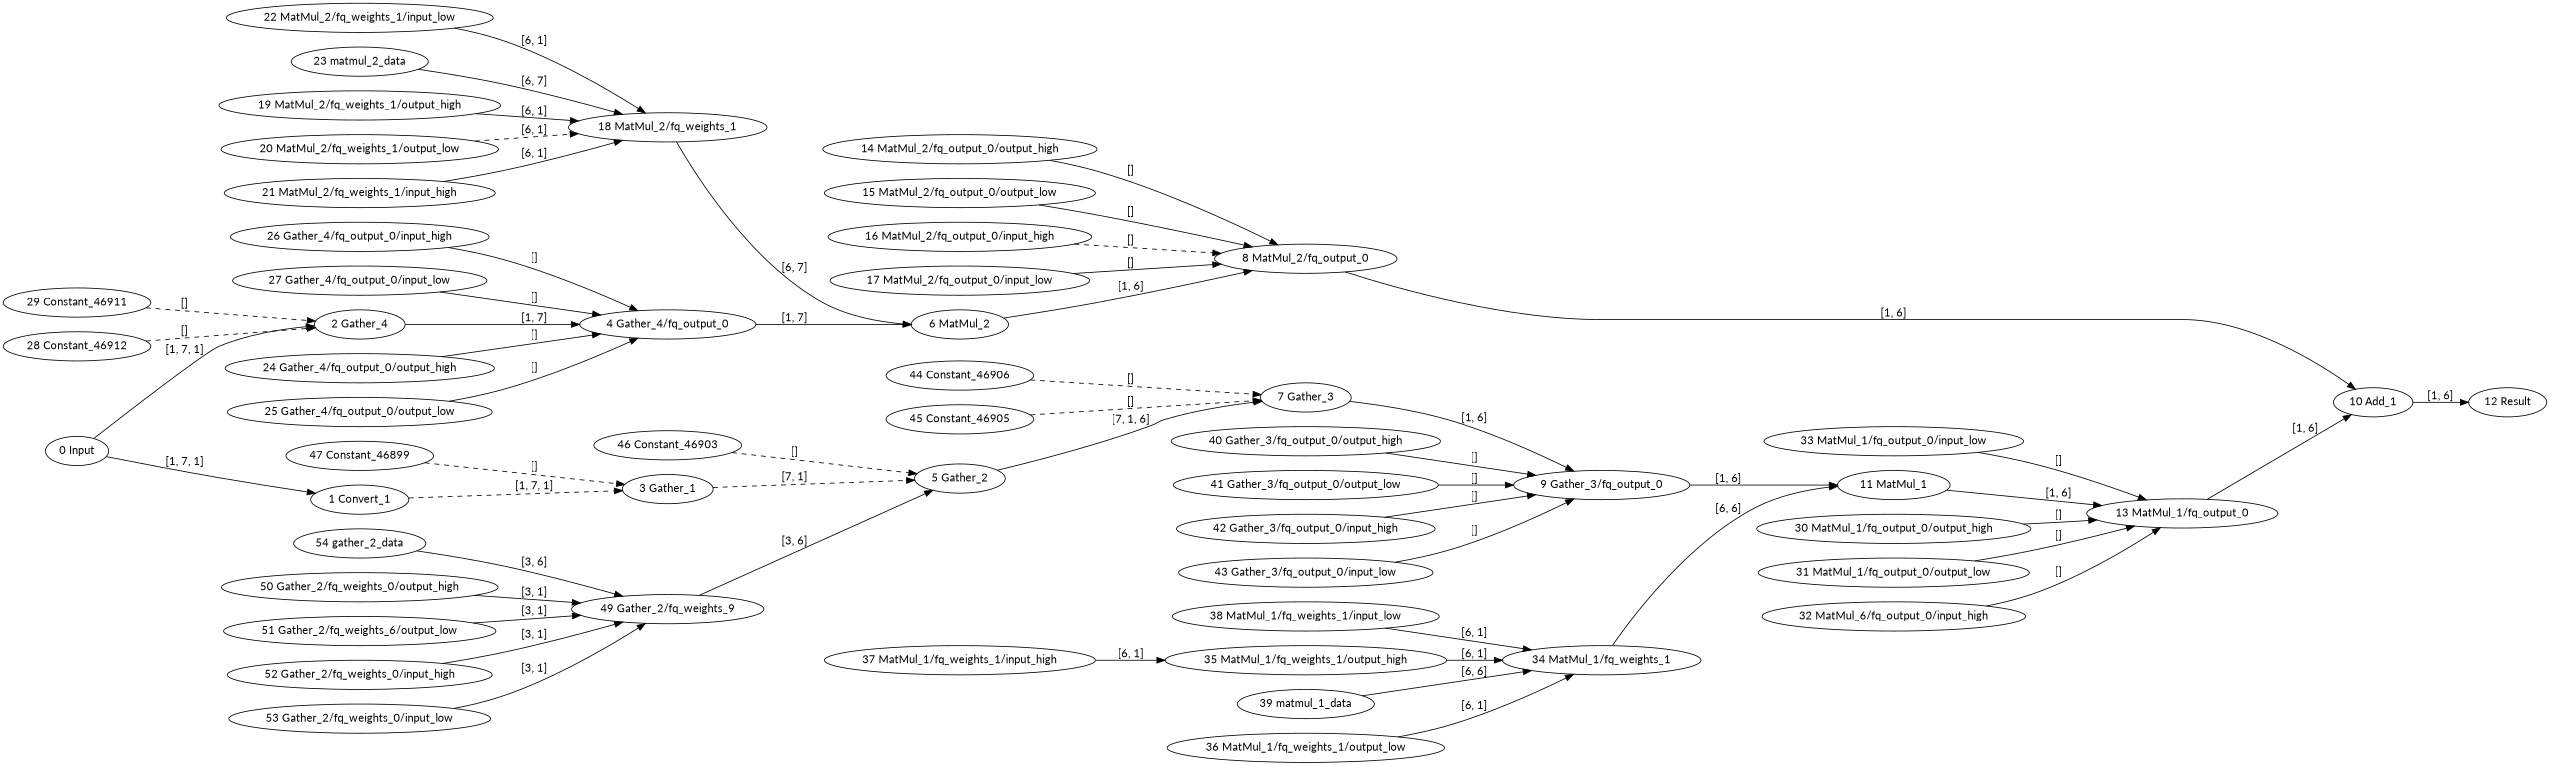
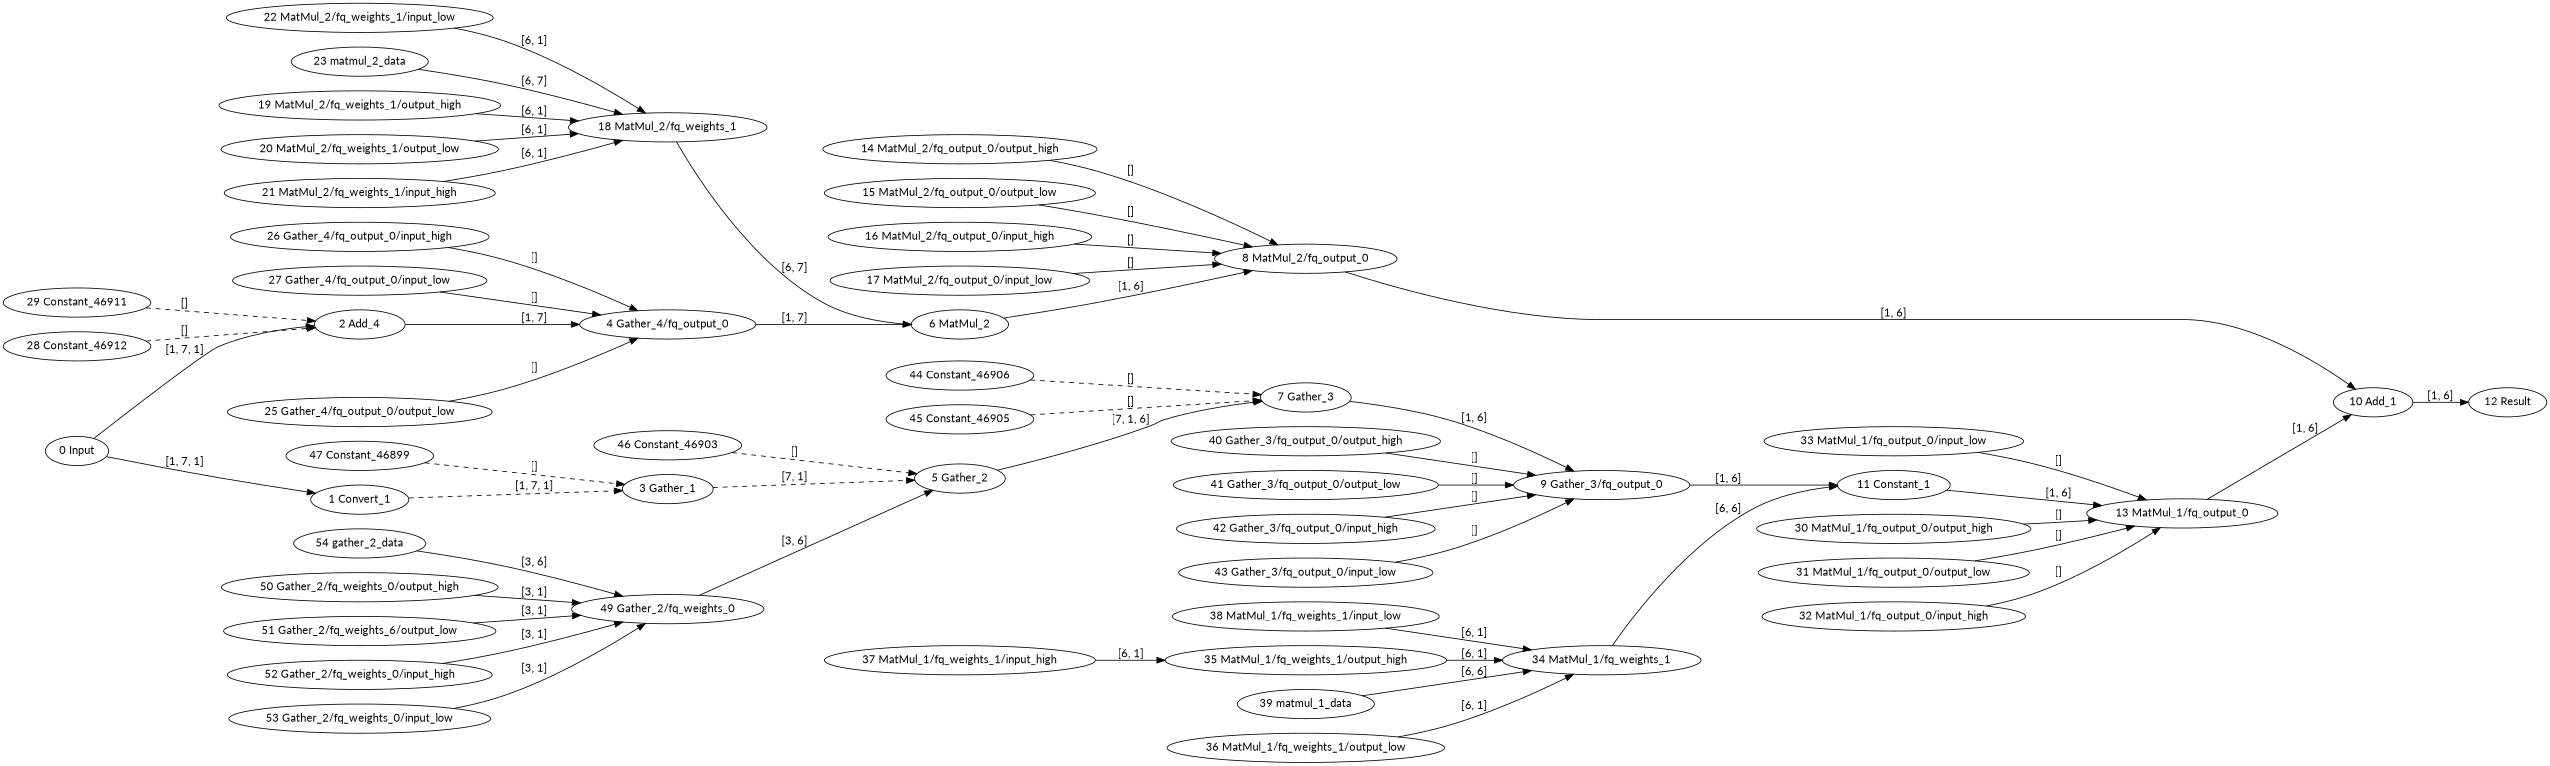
edge "20 MatMul_2/fq_weights_1/output_low" -> "18 MatMul_2/fq_weights_1": style dashed -> solid
edge "16 MatMul_2/fq_output_0/input_high" -> "8 MatMul_2/fq_output_0": style dashed -> solid
node "2 Gather_4": label "2 Gather_4" -> "2 Add_4"
node "24 Gather_4/fq_output_0/output_high": removed
node "11 MatMul_1": label "11 MatMul_1" -> "11 Constant_1"
node "49 Gather_2/fq_weights_9": label "49 Gather_2/fq_weights_9" -> "49 Gather_2/fq_weights_0"
node "32 MatMul_6/fq_output_0/input_high": label "32 MatMul_6/fq_output_0/input_high" -> "32 MatMul_1/fq_output_0/input_high"
